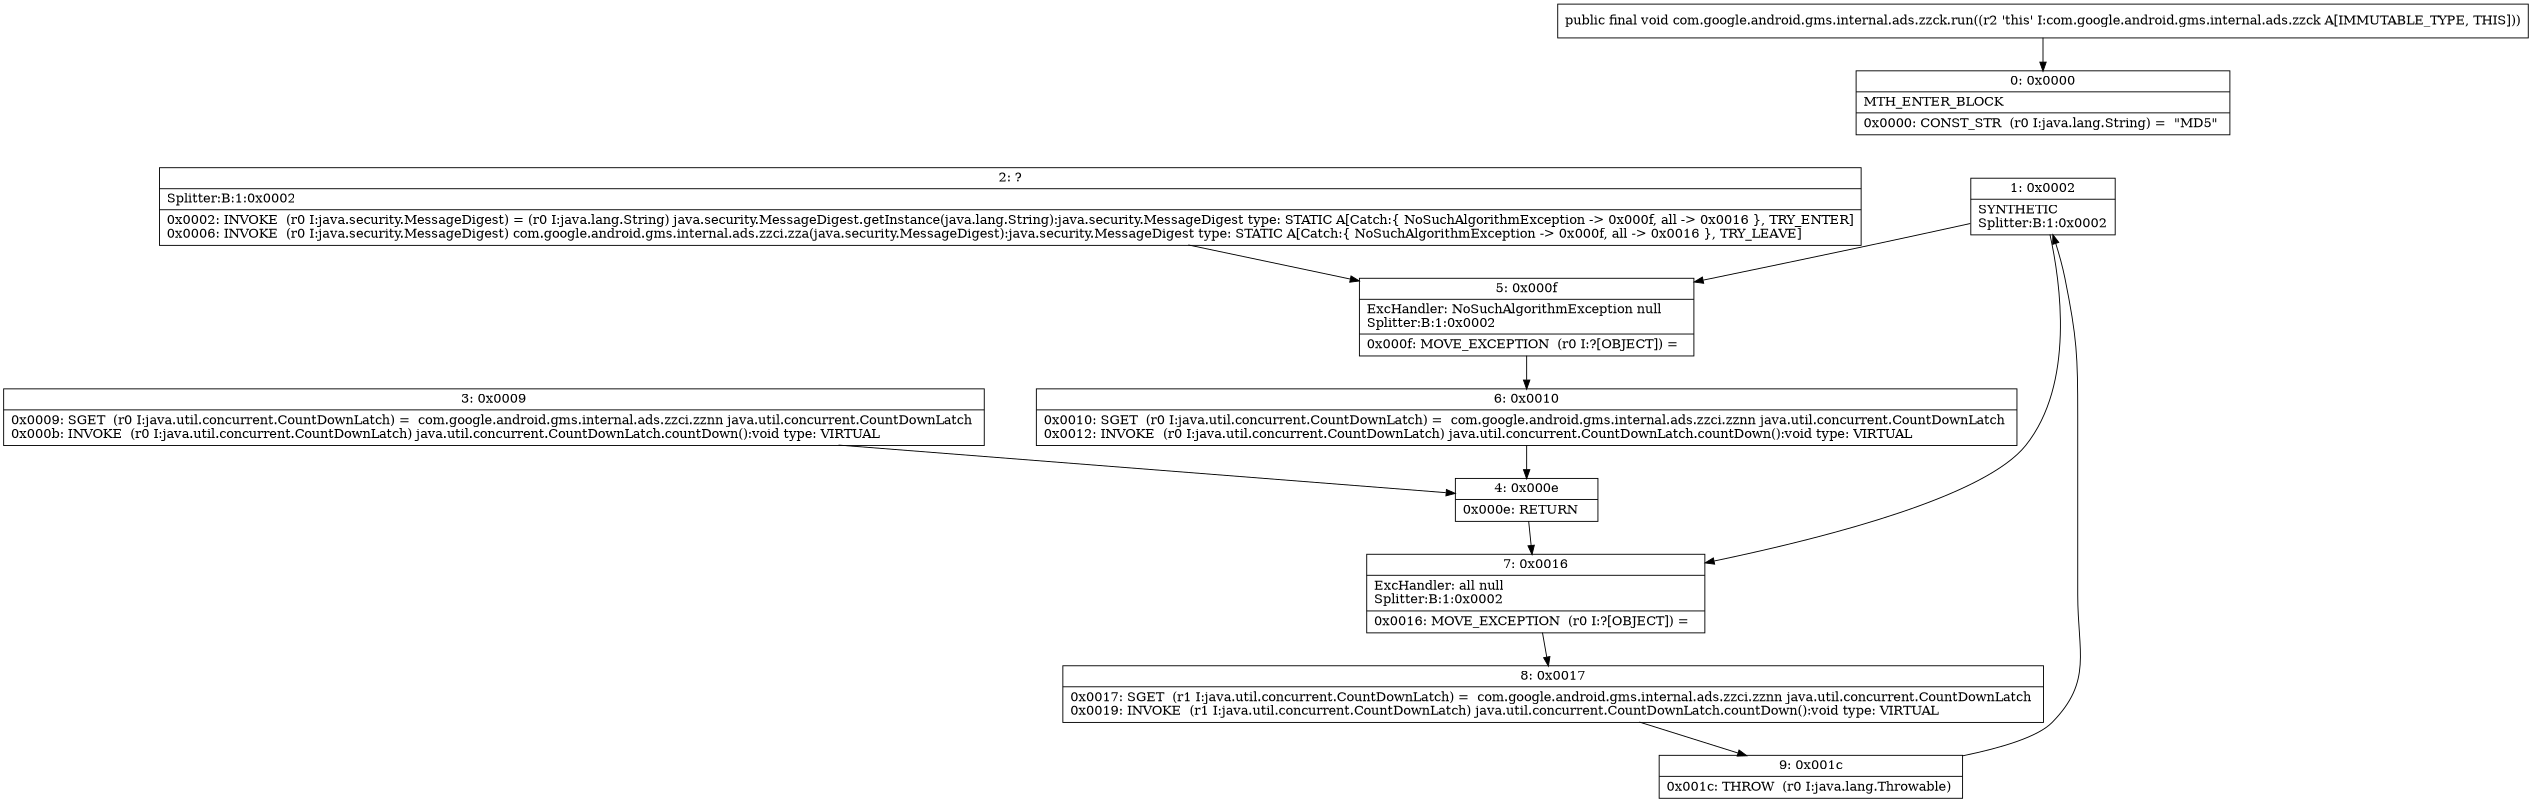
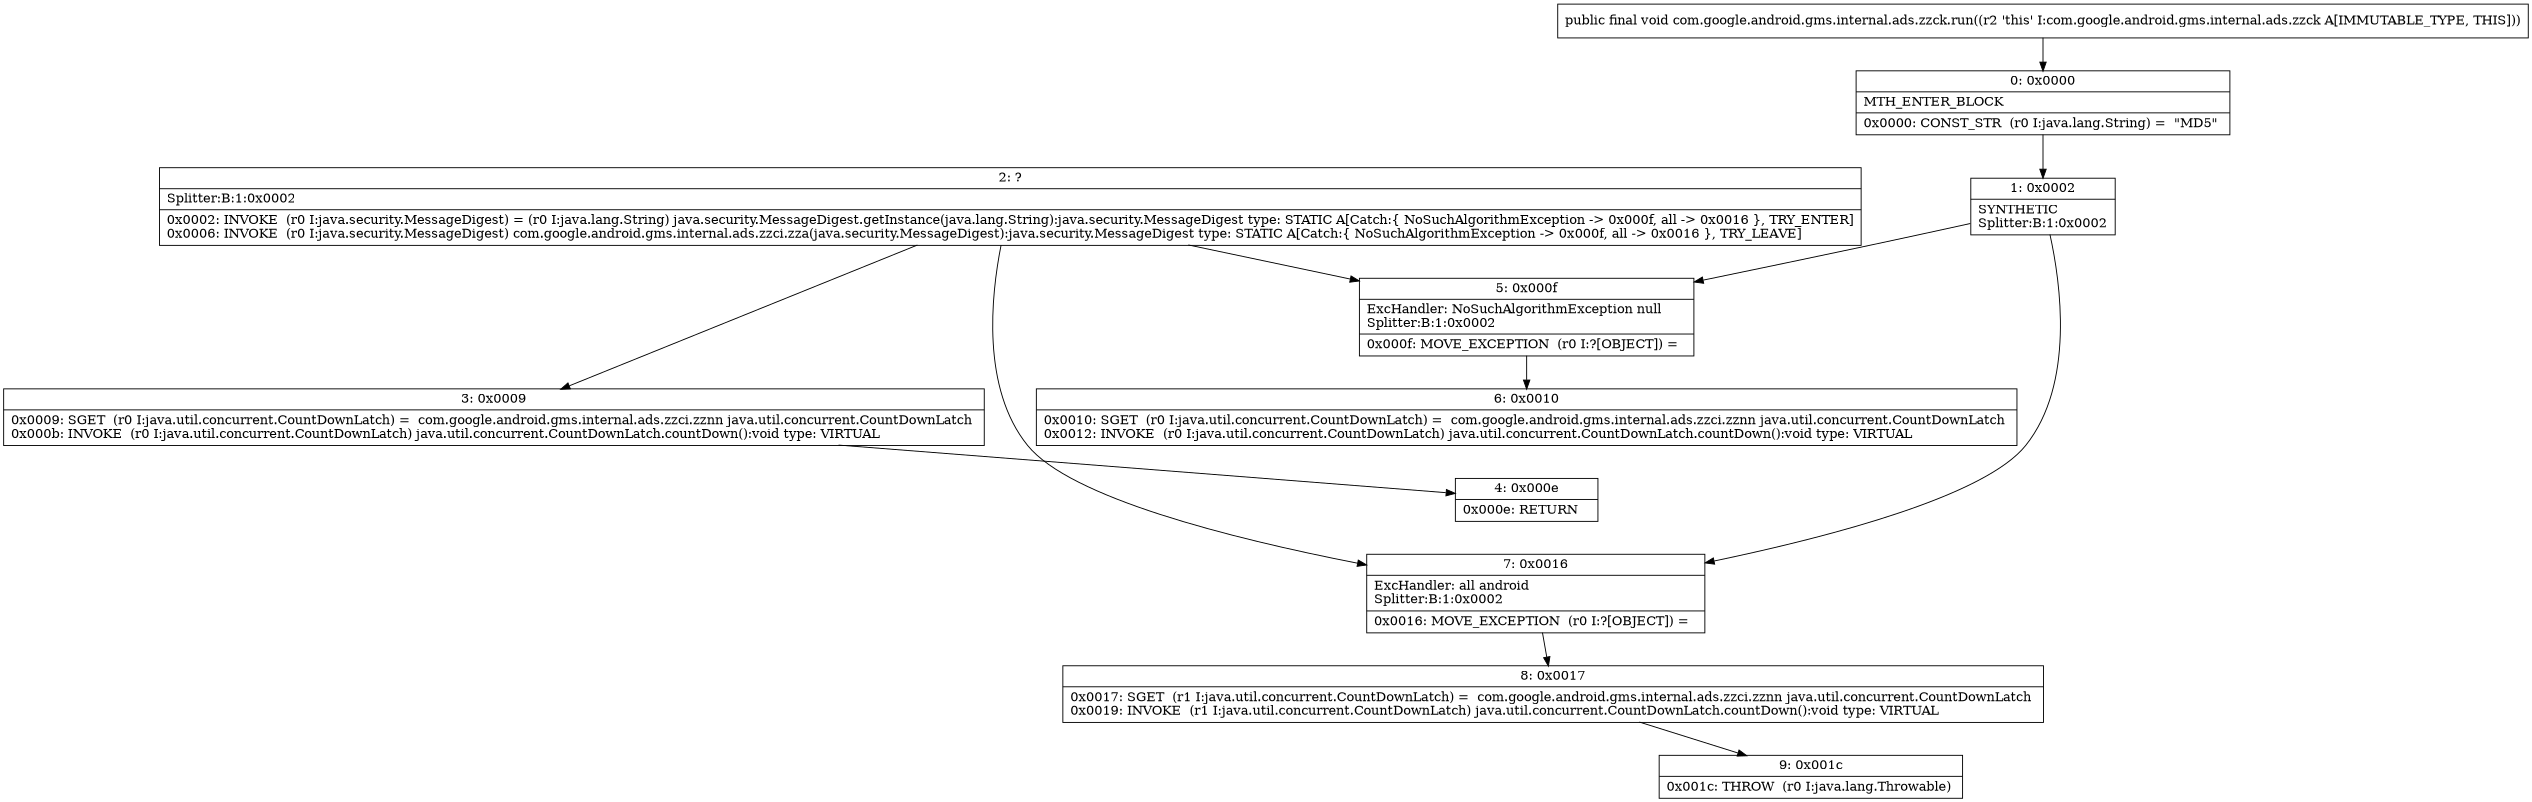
edge "2: ?" -> "3: 0x0009": added
edge "6: 0x0010" -> "4: 0x000e": removed
edge "4: 0x000e" -> "7: 0x0016": now "2: ?" -> "7: 0x0016"
edge "9: 0x001c" -> "1: 0x0002": now "0: 0x0000" -> "1: 0x0002"
node "7: 0x0016": text "ExcHandler: all null" -> "ExcHandler: all android"
